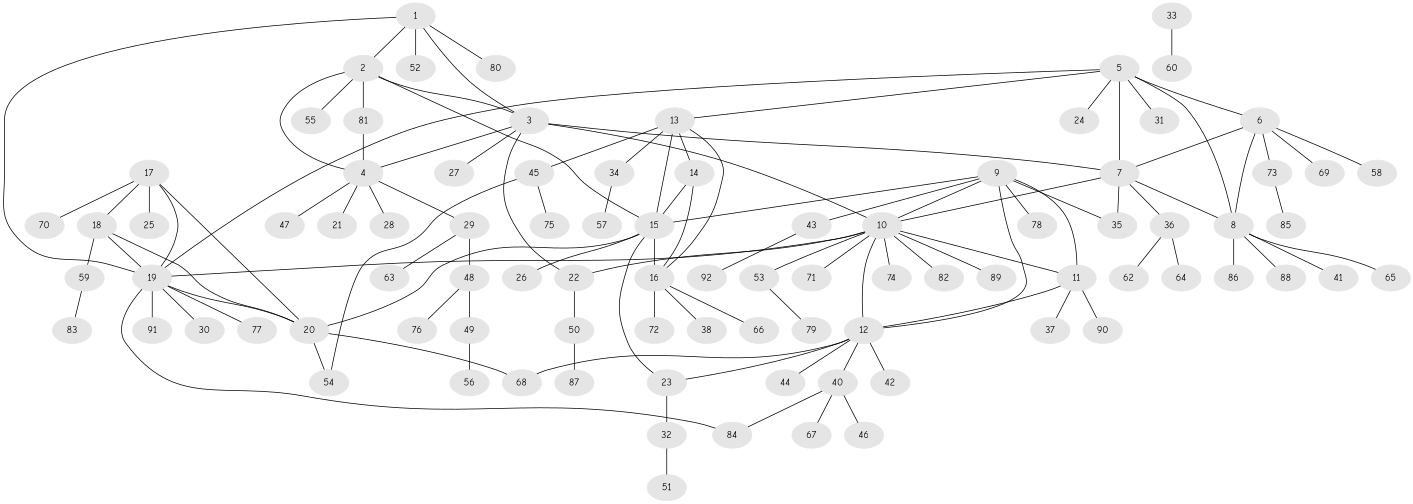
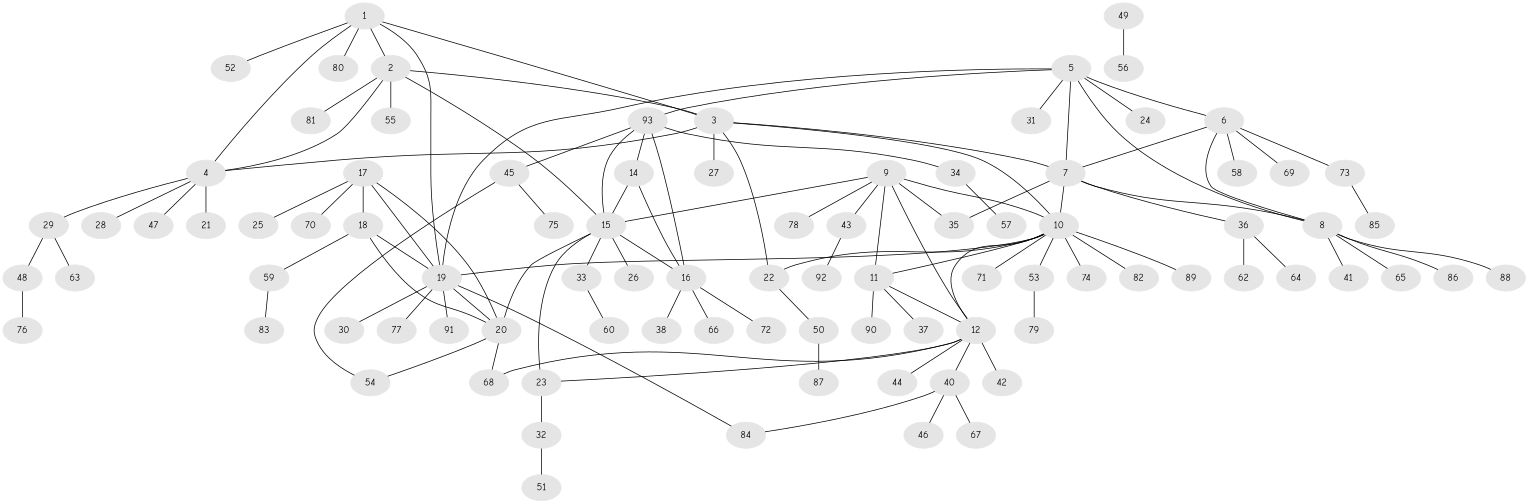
node "13": label "13" -> "93"
edge "81" -- "4": now "1" -- "4"
edge "15" -- "33": added
edge "48" -- "49": removed
